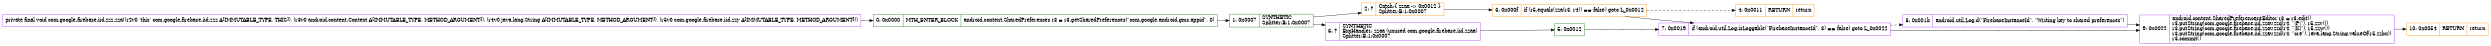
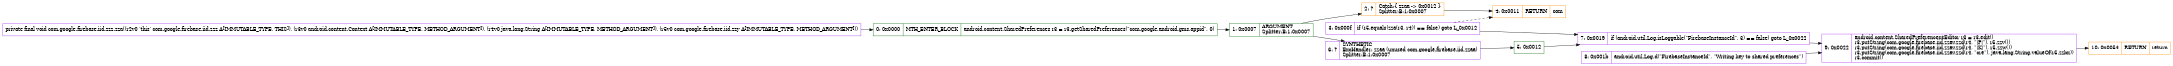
edge "2: ?" -> "3: 0x000f": now "2: ?" -> "4: 0x0011"
node "3: 0x000f": color darkorange -> purple
node "4: 0x0011": text "return" -> "com"
node "1: 0x0007": text "SYNTHETIC" -> "ARGUMENT"
edge "7: 0x0019" -> "8: 0x001b": removed
